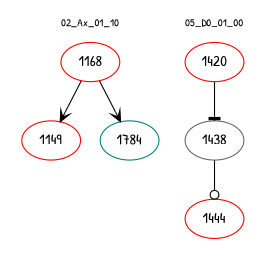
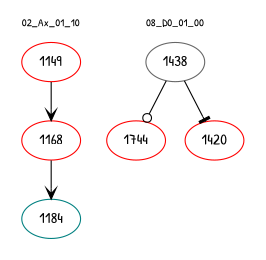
cluster "05_D0_01_00": label "05_D0_01_00" -> "08_D0_01_00"
edge "1168" -> "1149": reversed
edge "1420" -> "1438": reversed
node "1784": label "1784" -> "1184"
node "1444": label "1444" -> "1744"
